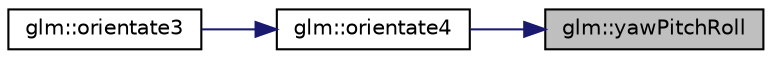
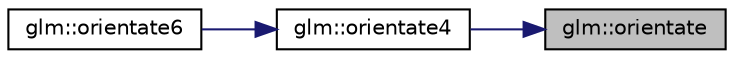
node "glm::orientate3": label "glm::orientate3" -> "glm::orientate6"
node "glm::yawPitchRoll": label "glm::yawPitchRoll" -> "glm::orientate"
